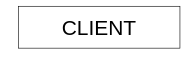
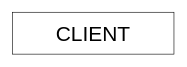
node "CLIENT": moved (99, 27) -> (93, 33)
